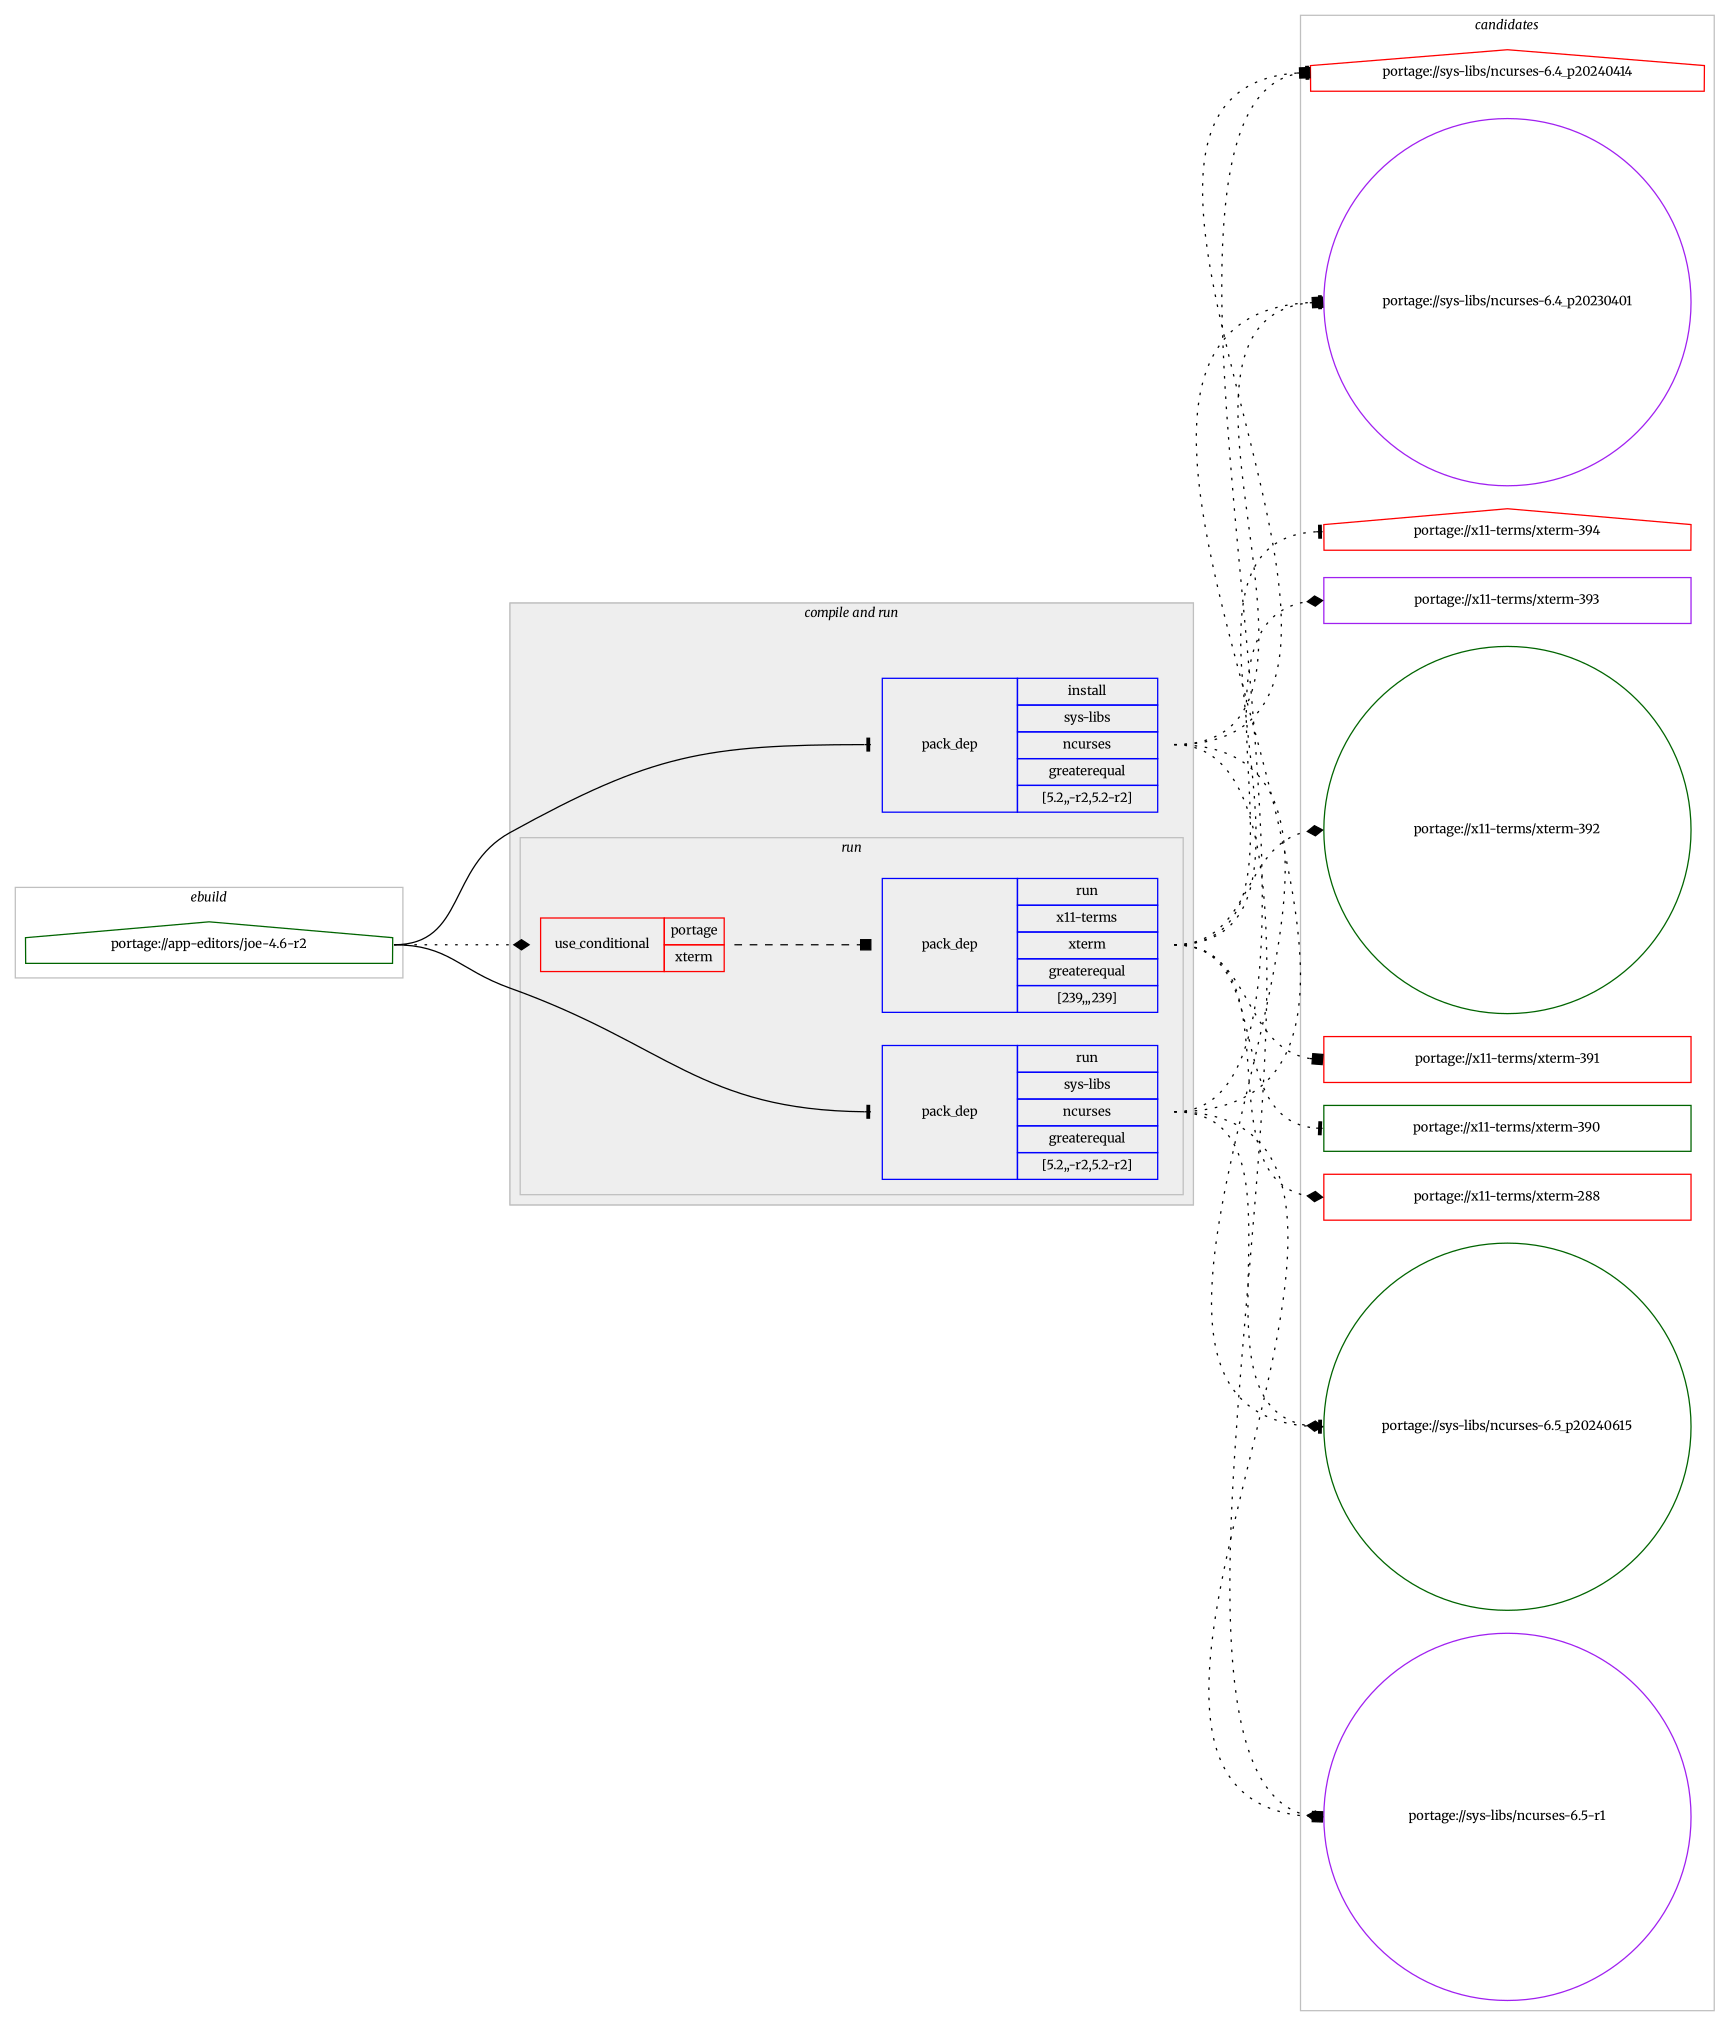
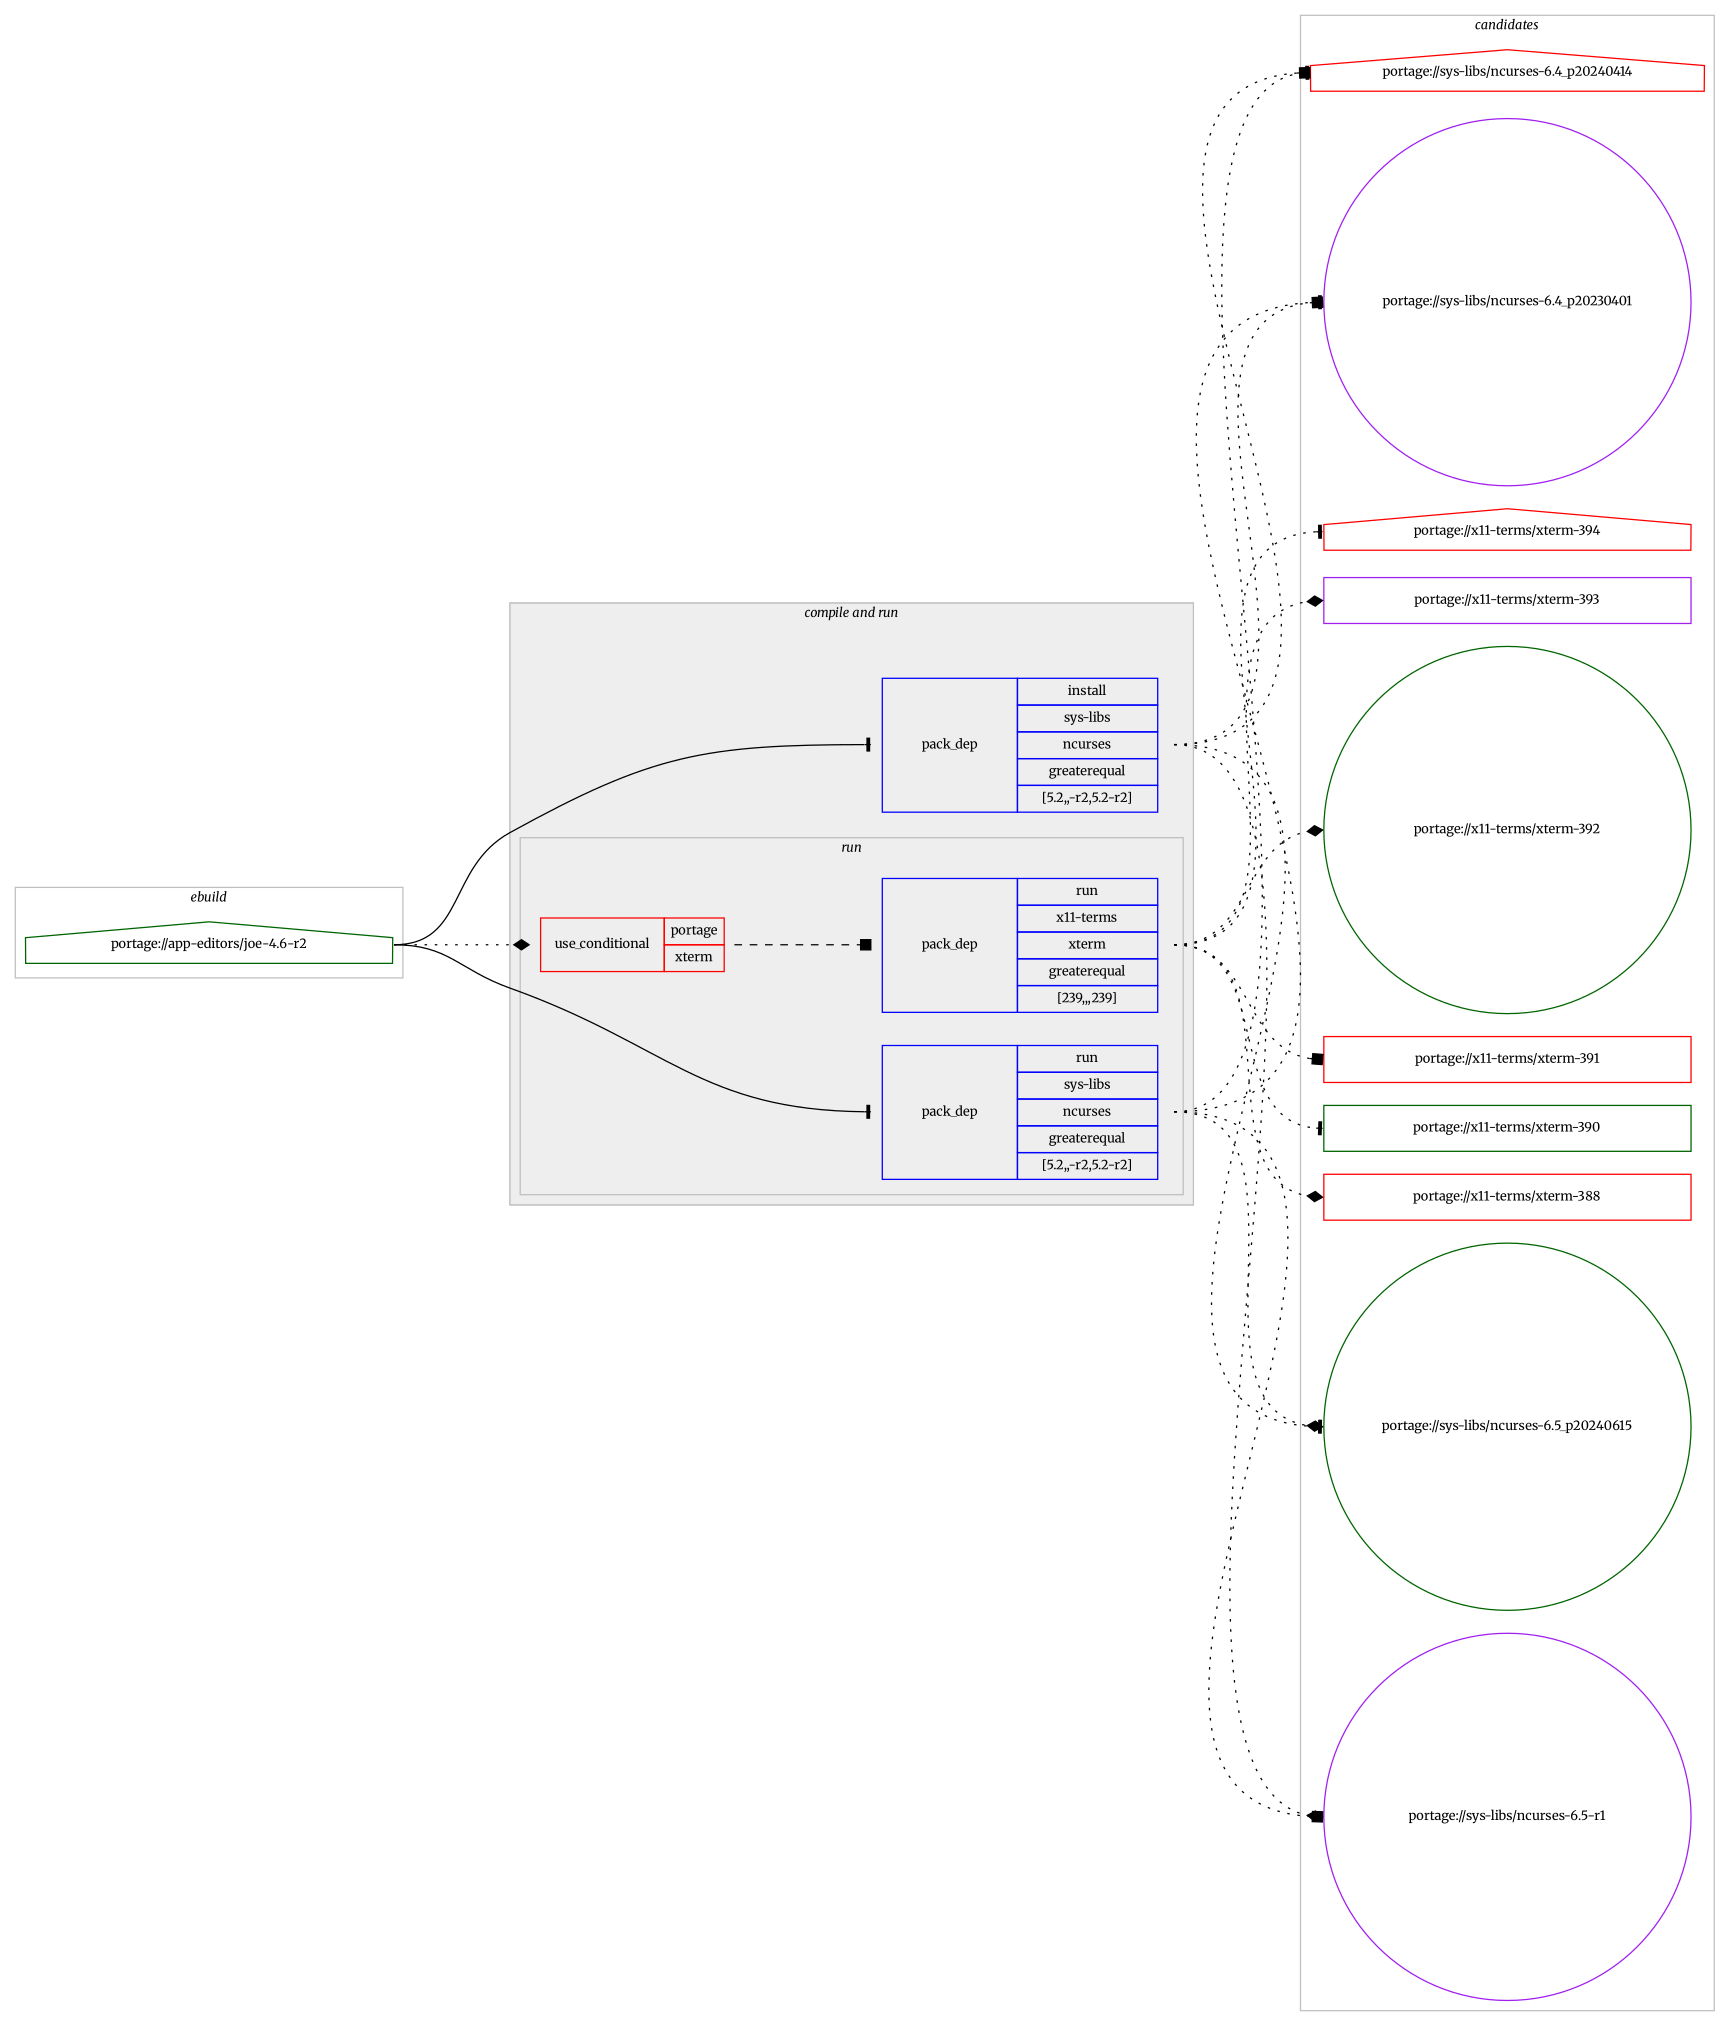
node "portage://x11-terms/xterm-288": label "portage://x11-terms/xterm-288" -> "portage://x11-terms/xterm-388"
